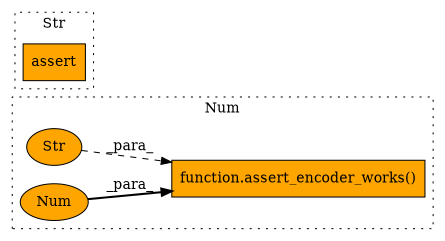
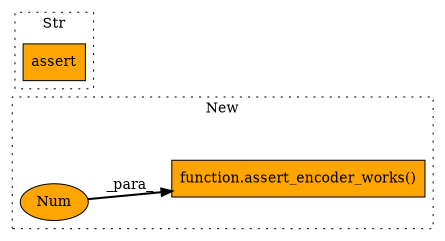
cluster "Num": label "Num" -> "New"
node "Str": removed
